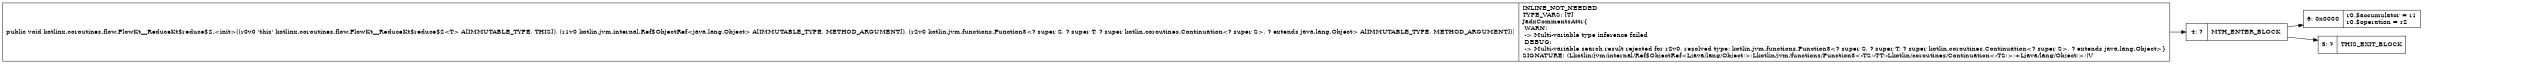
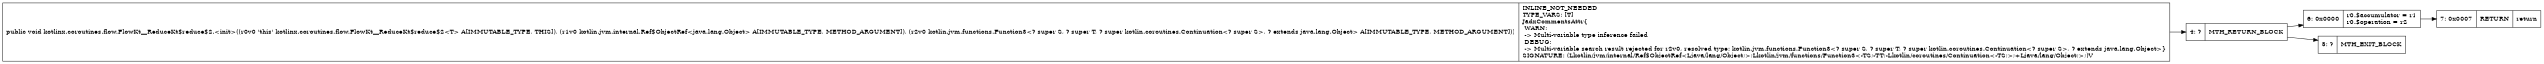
node "7: 0x0007": added
node "4: ?": text "MTH_ENTER_BLOCK" -> "MTH_RETURN_BLOCK"
node "5: ?": text "THIS_EXIT_BLOCK" -> "MTH_EXIT_BLOCK"
